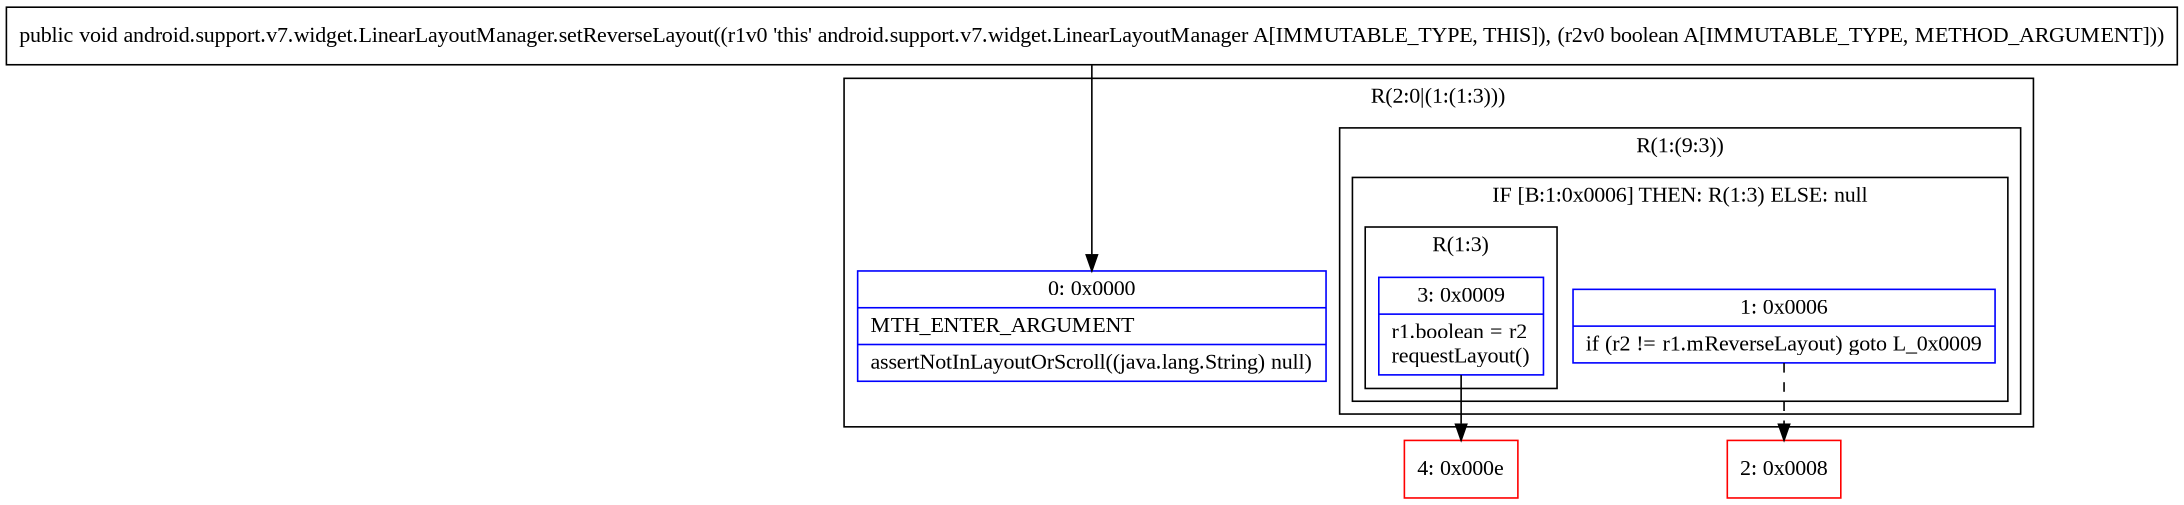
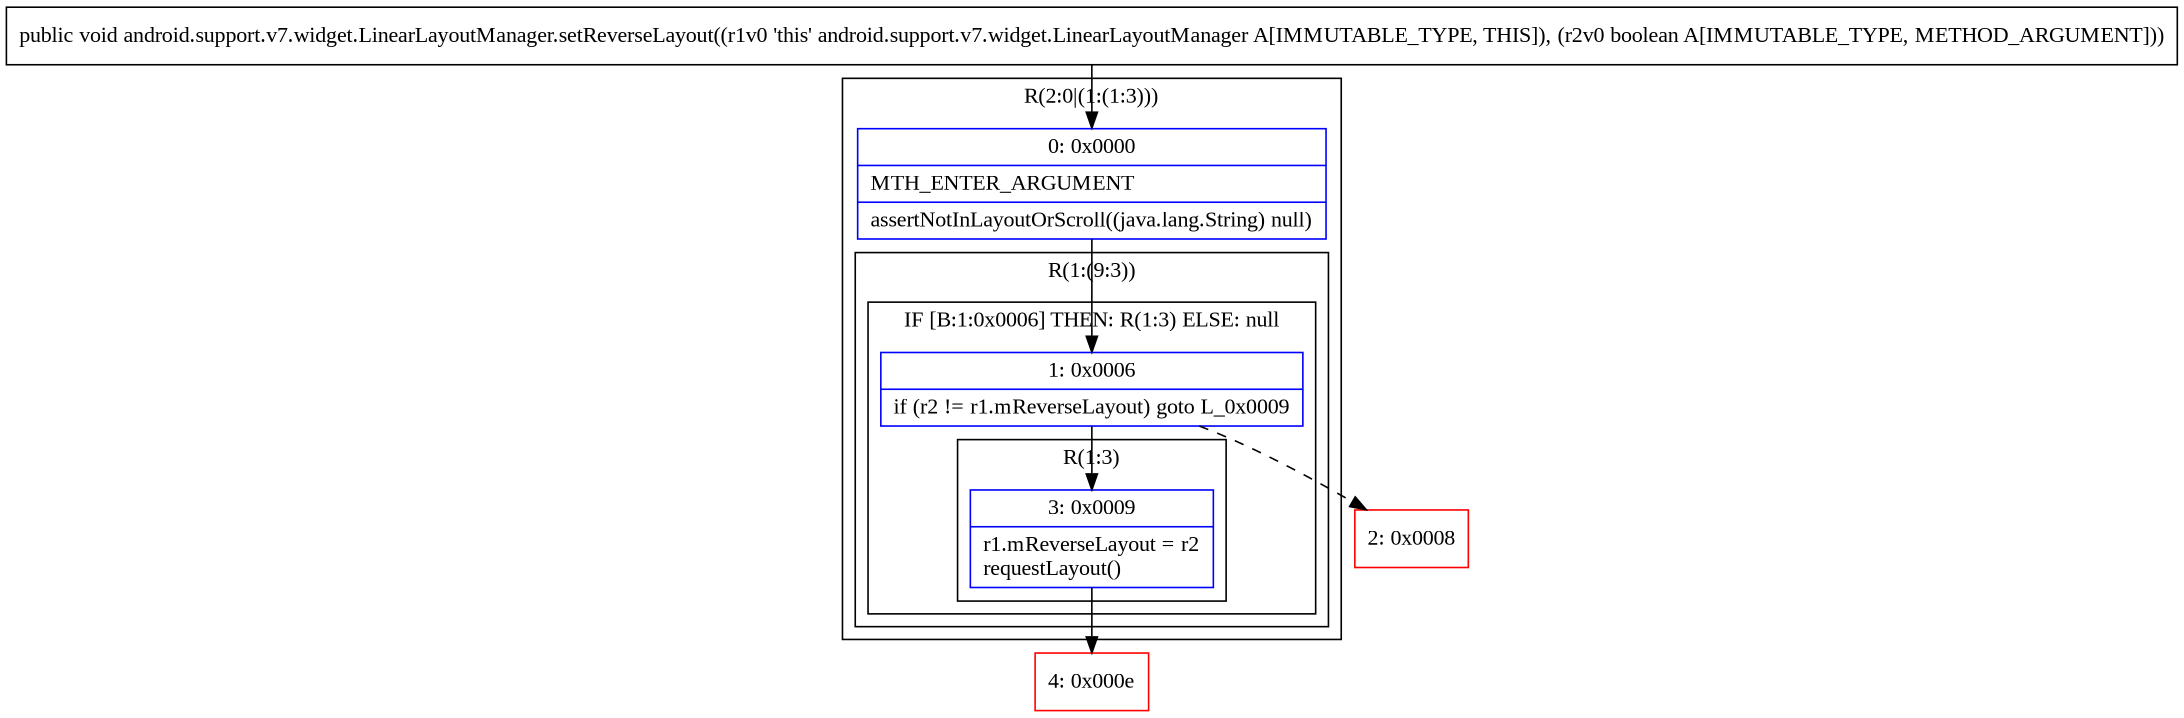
edge "0: 0x0000" -> "1: 0x0006": added
node "3: 0x0009": text "r1.boolean = r2" -> "r1.mReverseLayout = r2"
edge "1: 0x0006" -> "3: 0x0009": added
